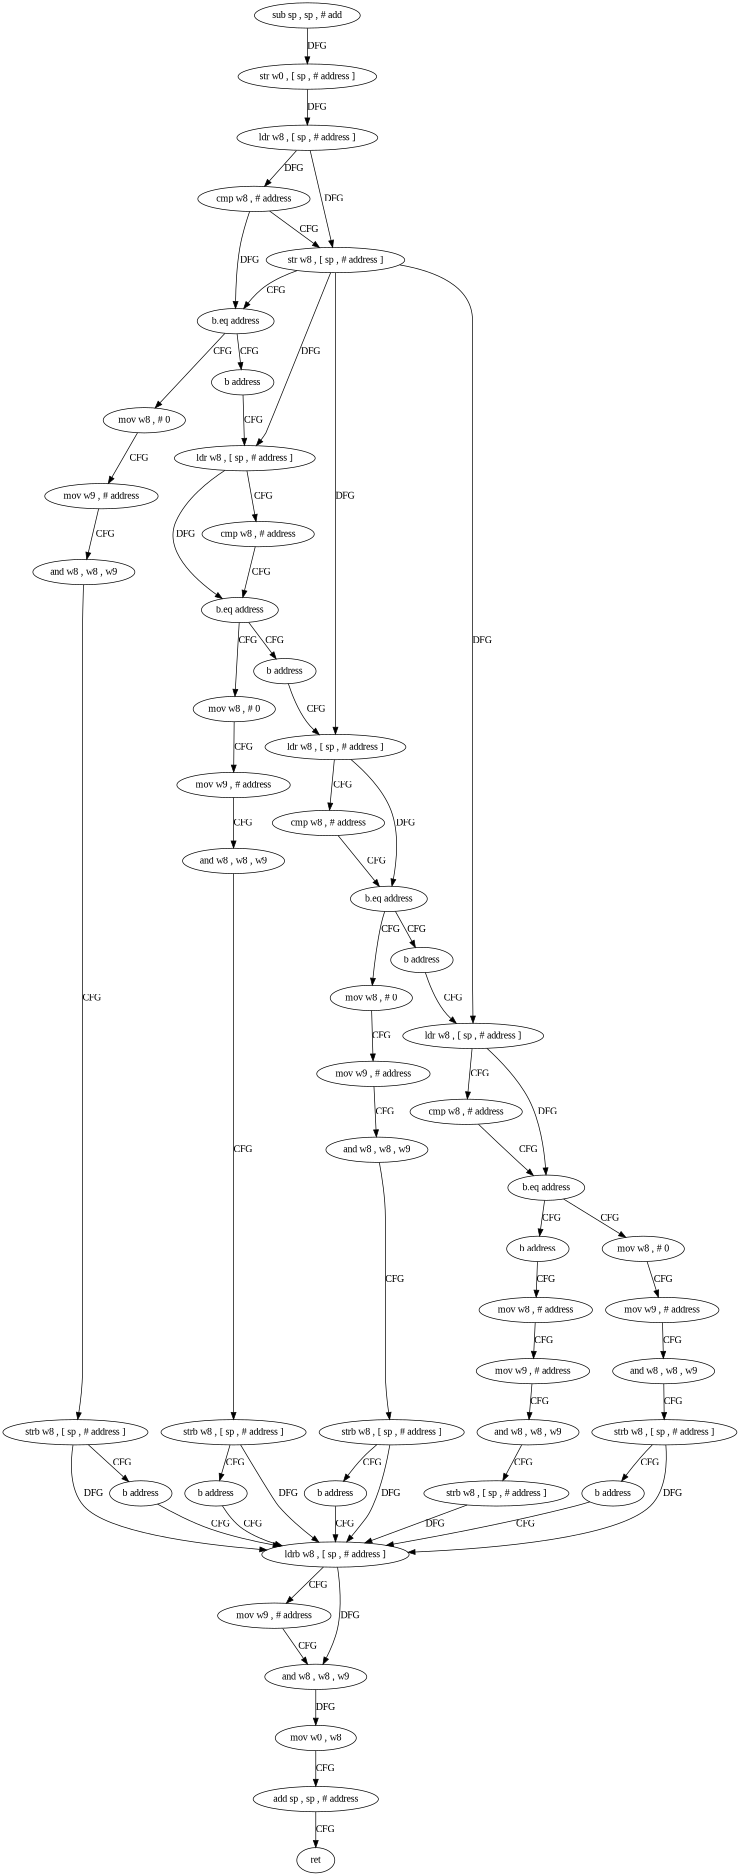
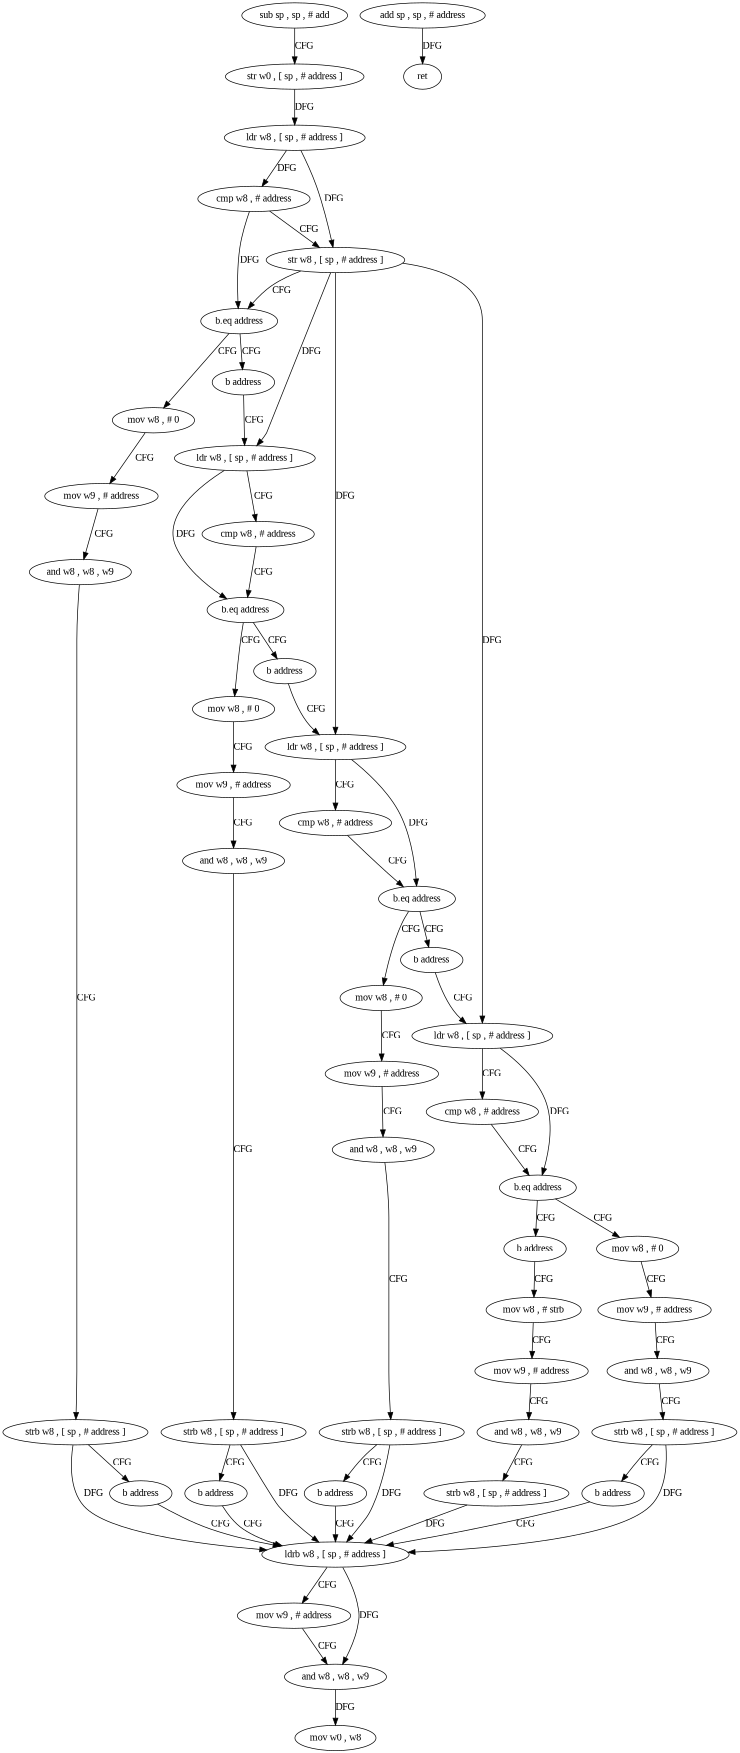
edge "sub sp , sp , # add" -> "str w0 , [ sp , # address ]": label "DFG" -> "CFG"
node "mov w8 , # address": label "mov w8 , # address" -> "mov w8 , # strb"
edge "mov w0 , w8" -> "add sp , sp , # address": removed, label "CFG"
edge "add sp , sp , # address" -> "ret": label "CFG" -> "DFG"
